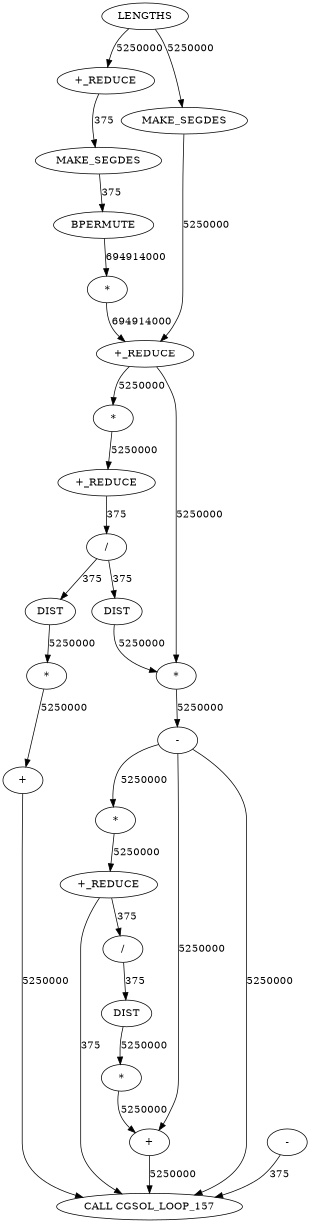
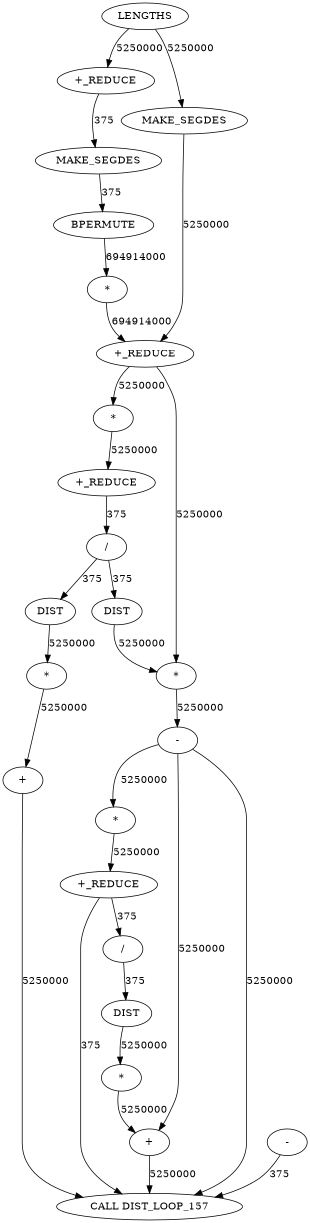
node "CALL CGSOL_LOOP_157": label "CALL CGSOL_LOOP_157" -> "CALL DIST_LOOP_157"
